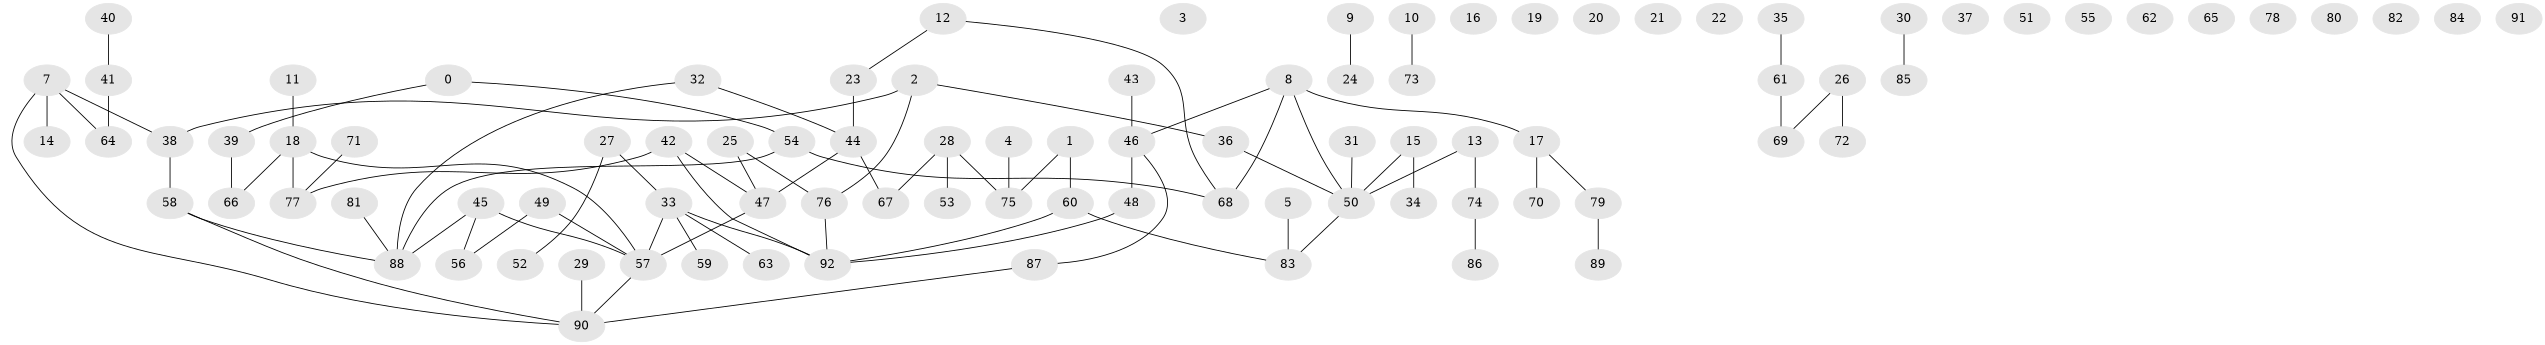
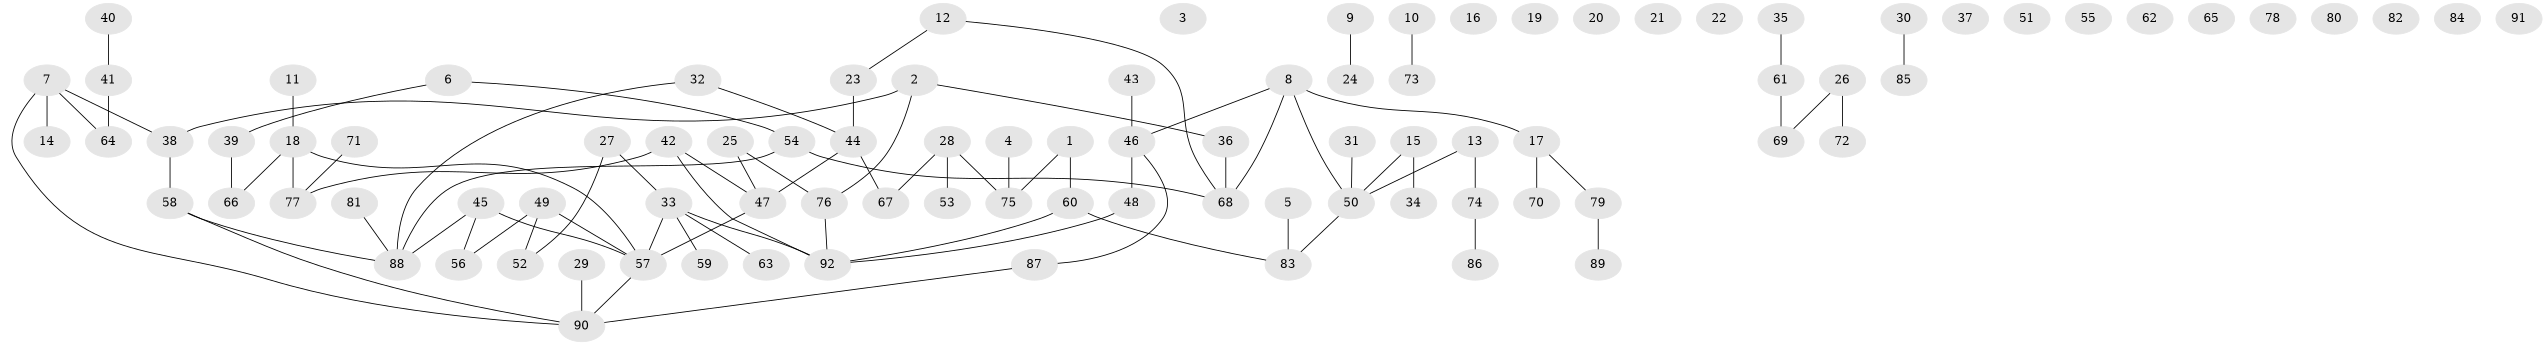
node "0": label "0" -> "6"
edge "36" -- "50": now "36" -- "68"
edge "49" -- "52": added
